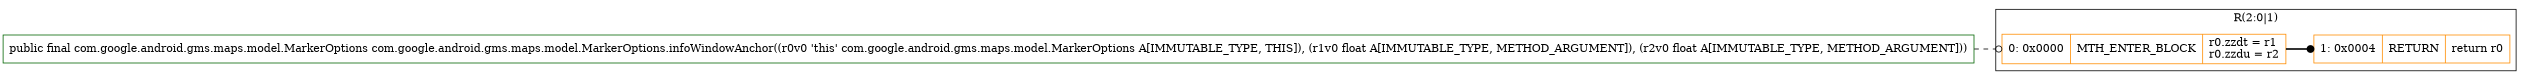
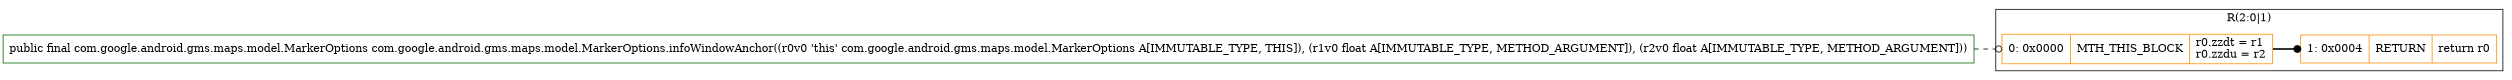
node "0: 0x0000": text "MTH_ENTER_BLOCK" -> "MTH_THIS_BLOCK"
